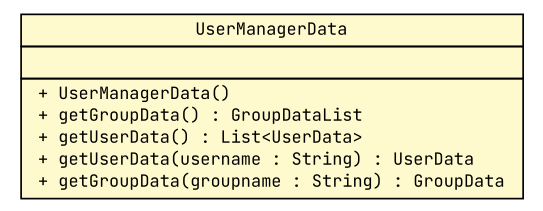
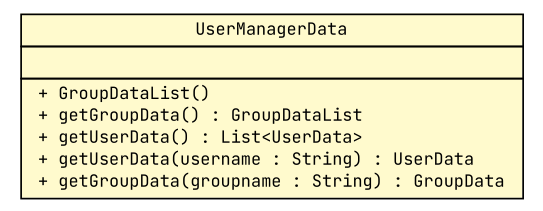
node "UserManagerData": text "+ UserManagerData()" -> "+ GroupDataList()"
